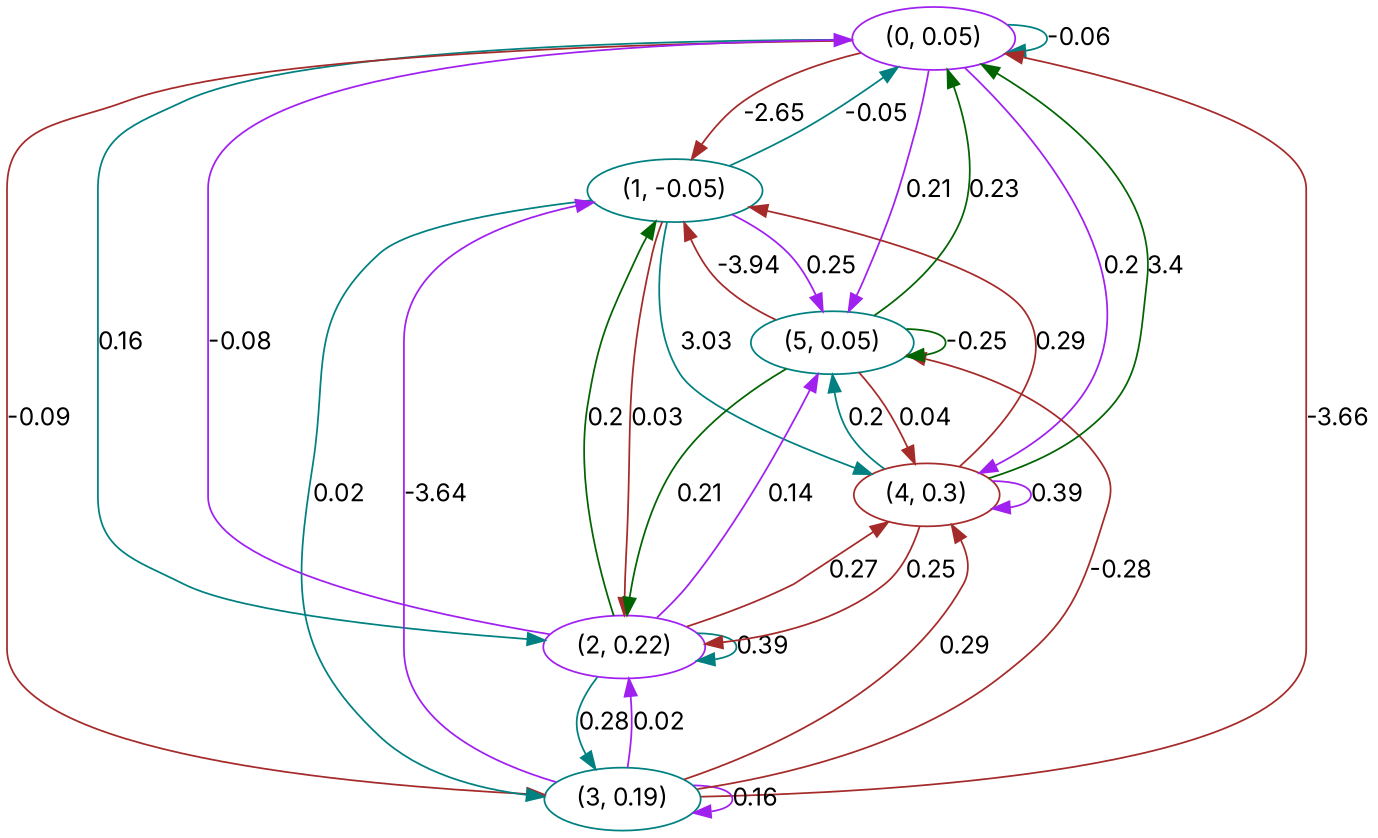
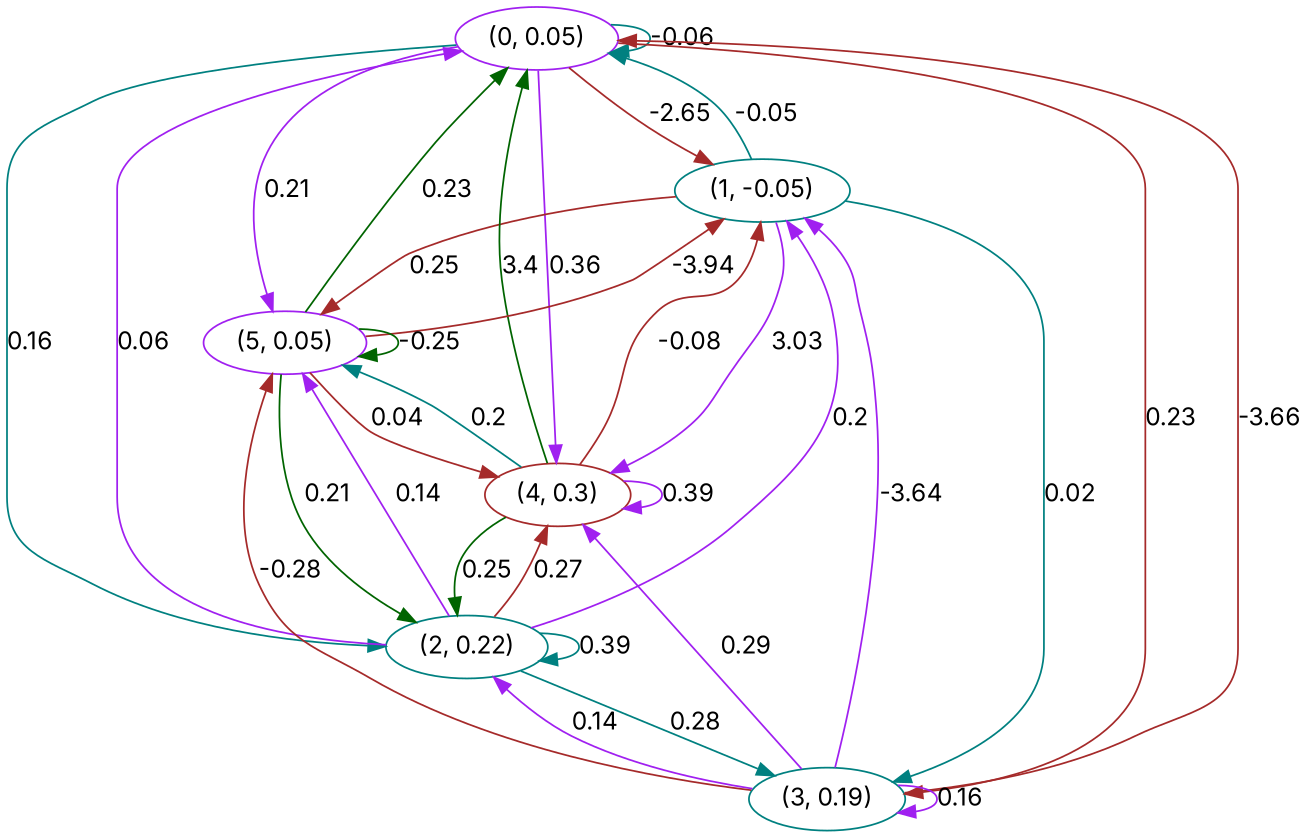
edge "(1, -0.05)" -> "(5, 0.05)": color purple -> brown
edge "(0, 0.05)" -> "(4, 0.3)": label "0.2" -> "0.36"
edge "(2, 0.22)" -> "(0, 0.05)": label "-0.08" -> "0.06"
node "(5, 0.05)": color teal -> purple
edge "(4, 0.3)" -> "(1, -0.05)": label "0.29" -> "-0.08"
edge "(1, -0.05)" -> "(4, 0.3)": color teal -> purple
edge "(1, -0.05)" -> "(2, 0.22)": removed, label "0.03"
edge "(0, 0.05)" -> "(3, 0.19)": label "-0.09" -> "0.23"
edge "(2, 0.22)" -> "(1, -0.05)": color darkgreen -> purple
edge "(4, 0.3)" -> "(2, 0.22)": color brown -> darkgreen
node "(2, 0.22)": color purple -> teal
edge "(3, 0.19)" -> "(4, 0.3)": color brown -> purple
edge "(3, 0.19)" -> "(2, 0.22)": label "0.02" -> "0.14"
